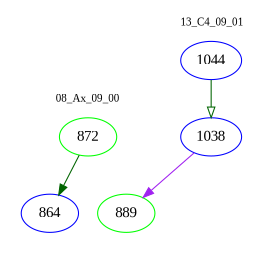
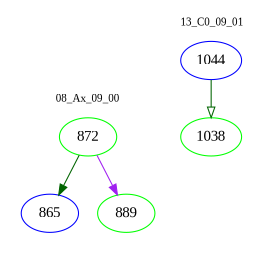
cluster "13_C4_09_01": label "13_C4_09_01" -> "13_C0_09_01"
node "1038": color blue -> green
edge "1038" -> "889": now "872" -> "889"
node "864": label "864" -> "865"
